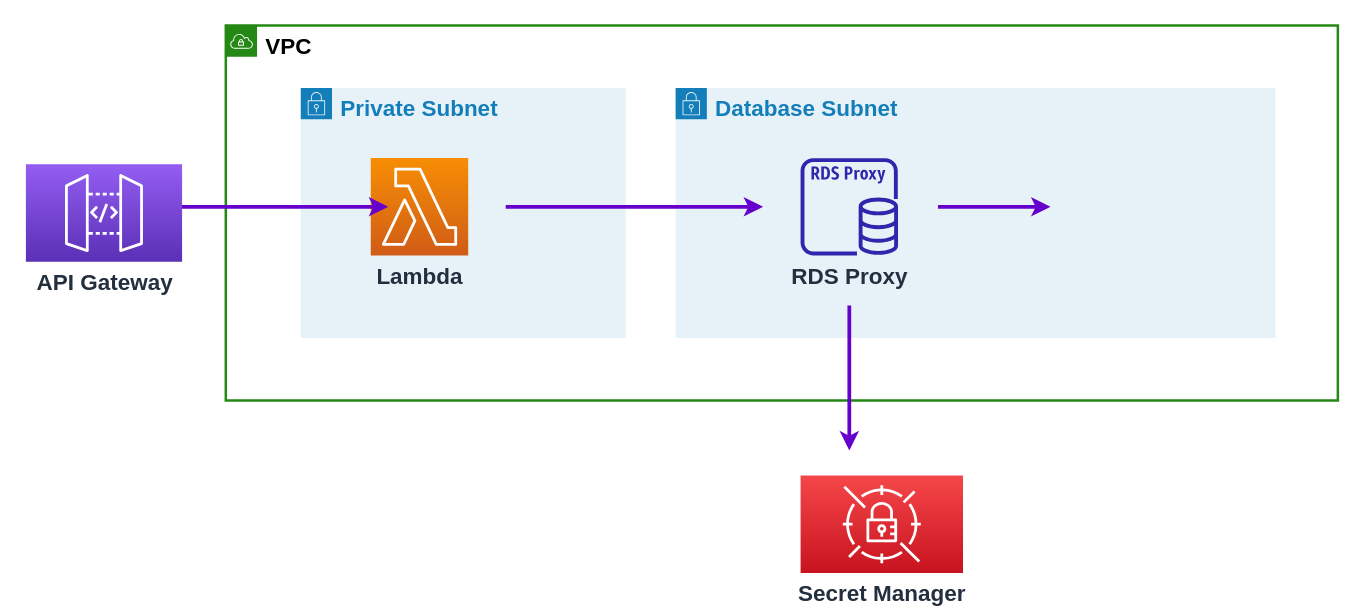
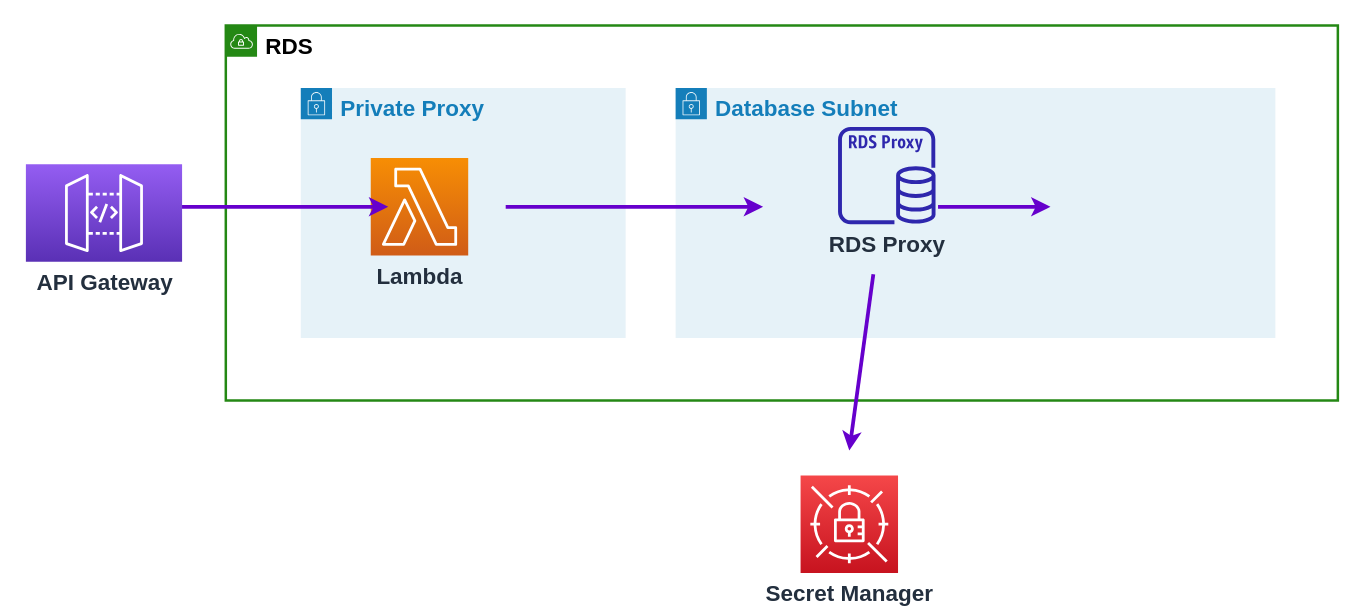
node "VPC": label "VPC" -> "RDS"
node "Private Subnet": label "Private Subnet" -> "Private Proxy"
node "RDS Proxy": moved (849, 207) -> (887, 176)
node "Secret Manager": size 163x98 -> 98x98
